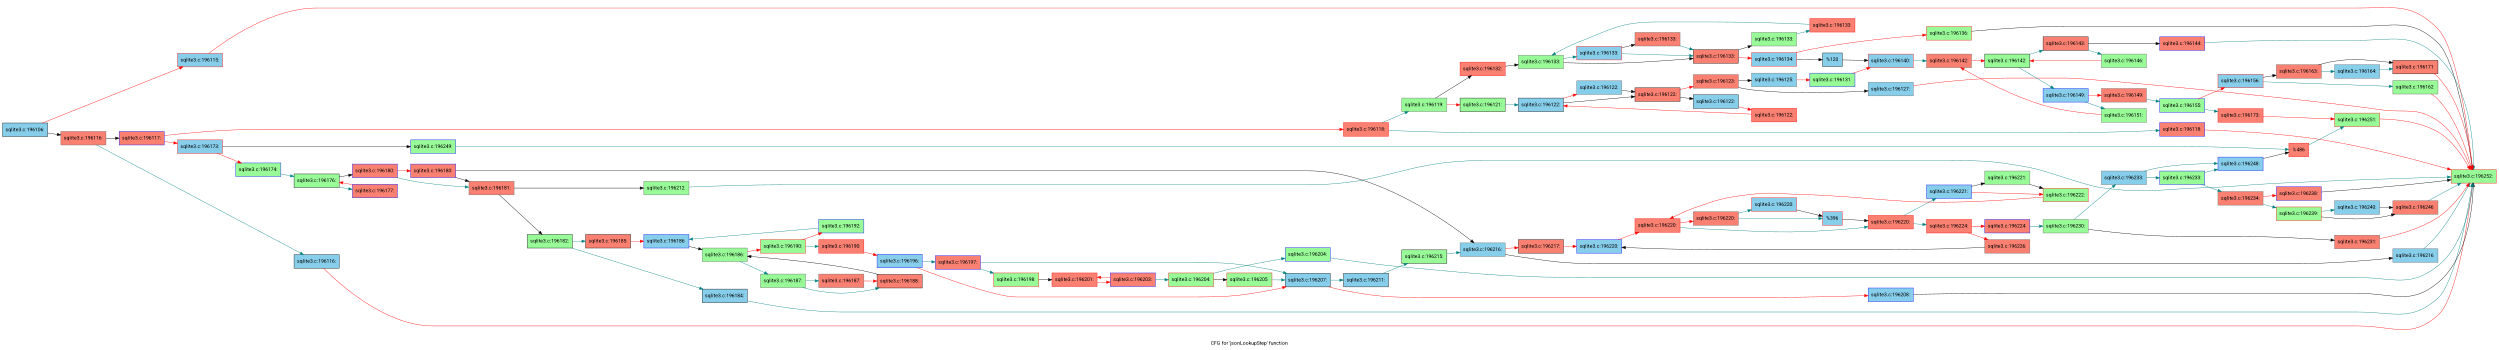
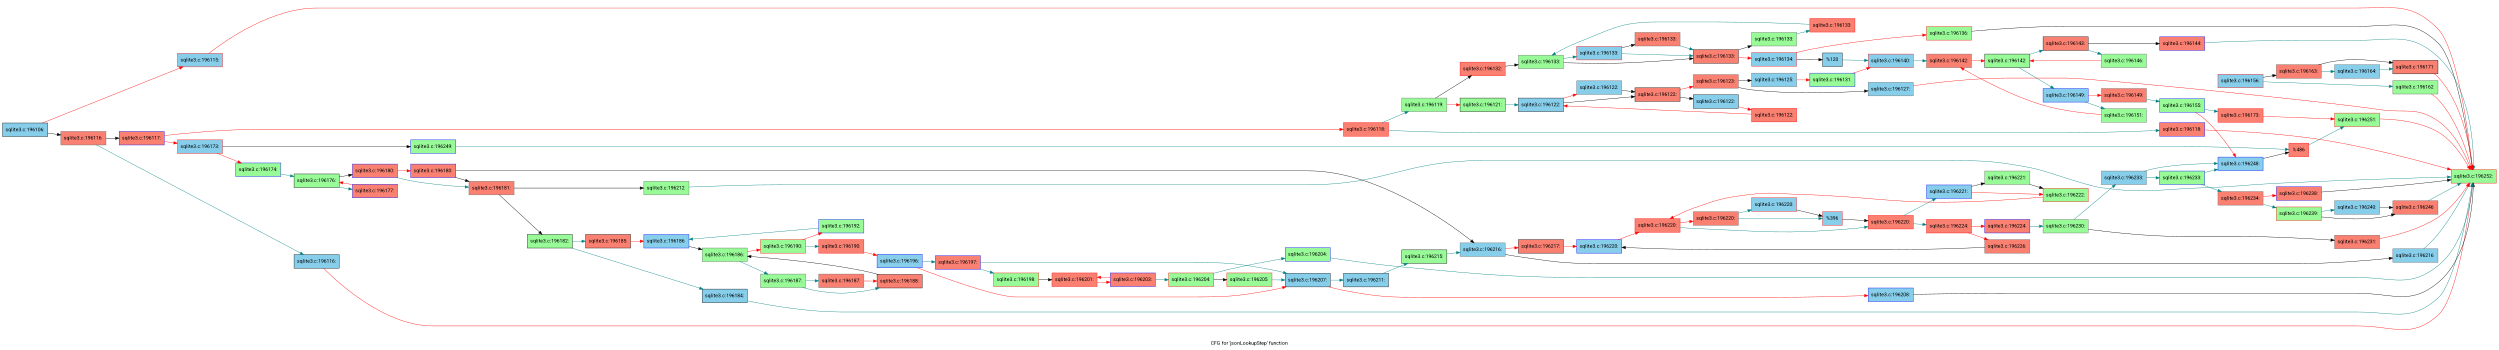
edge "%120" -> "sqlite3.c:196140:": color black -> teal
edge "sqlite3.c:196155:" -> "sqlite3.c:196156:": now "sqlite3.c:196155:" -> "sqlite3.c:196248:"
